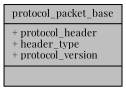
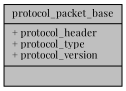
node "protocol_packet_base": text "+ header_type" -> "+ protocol_type"
